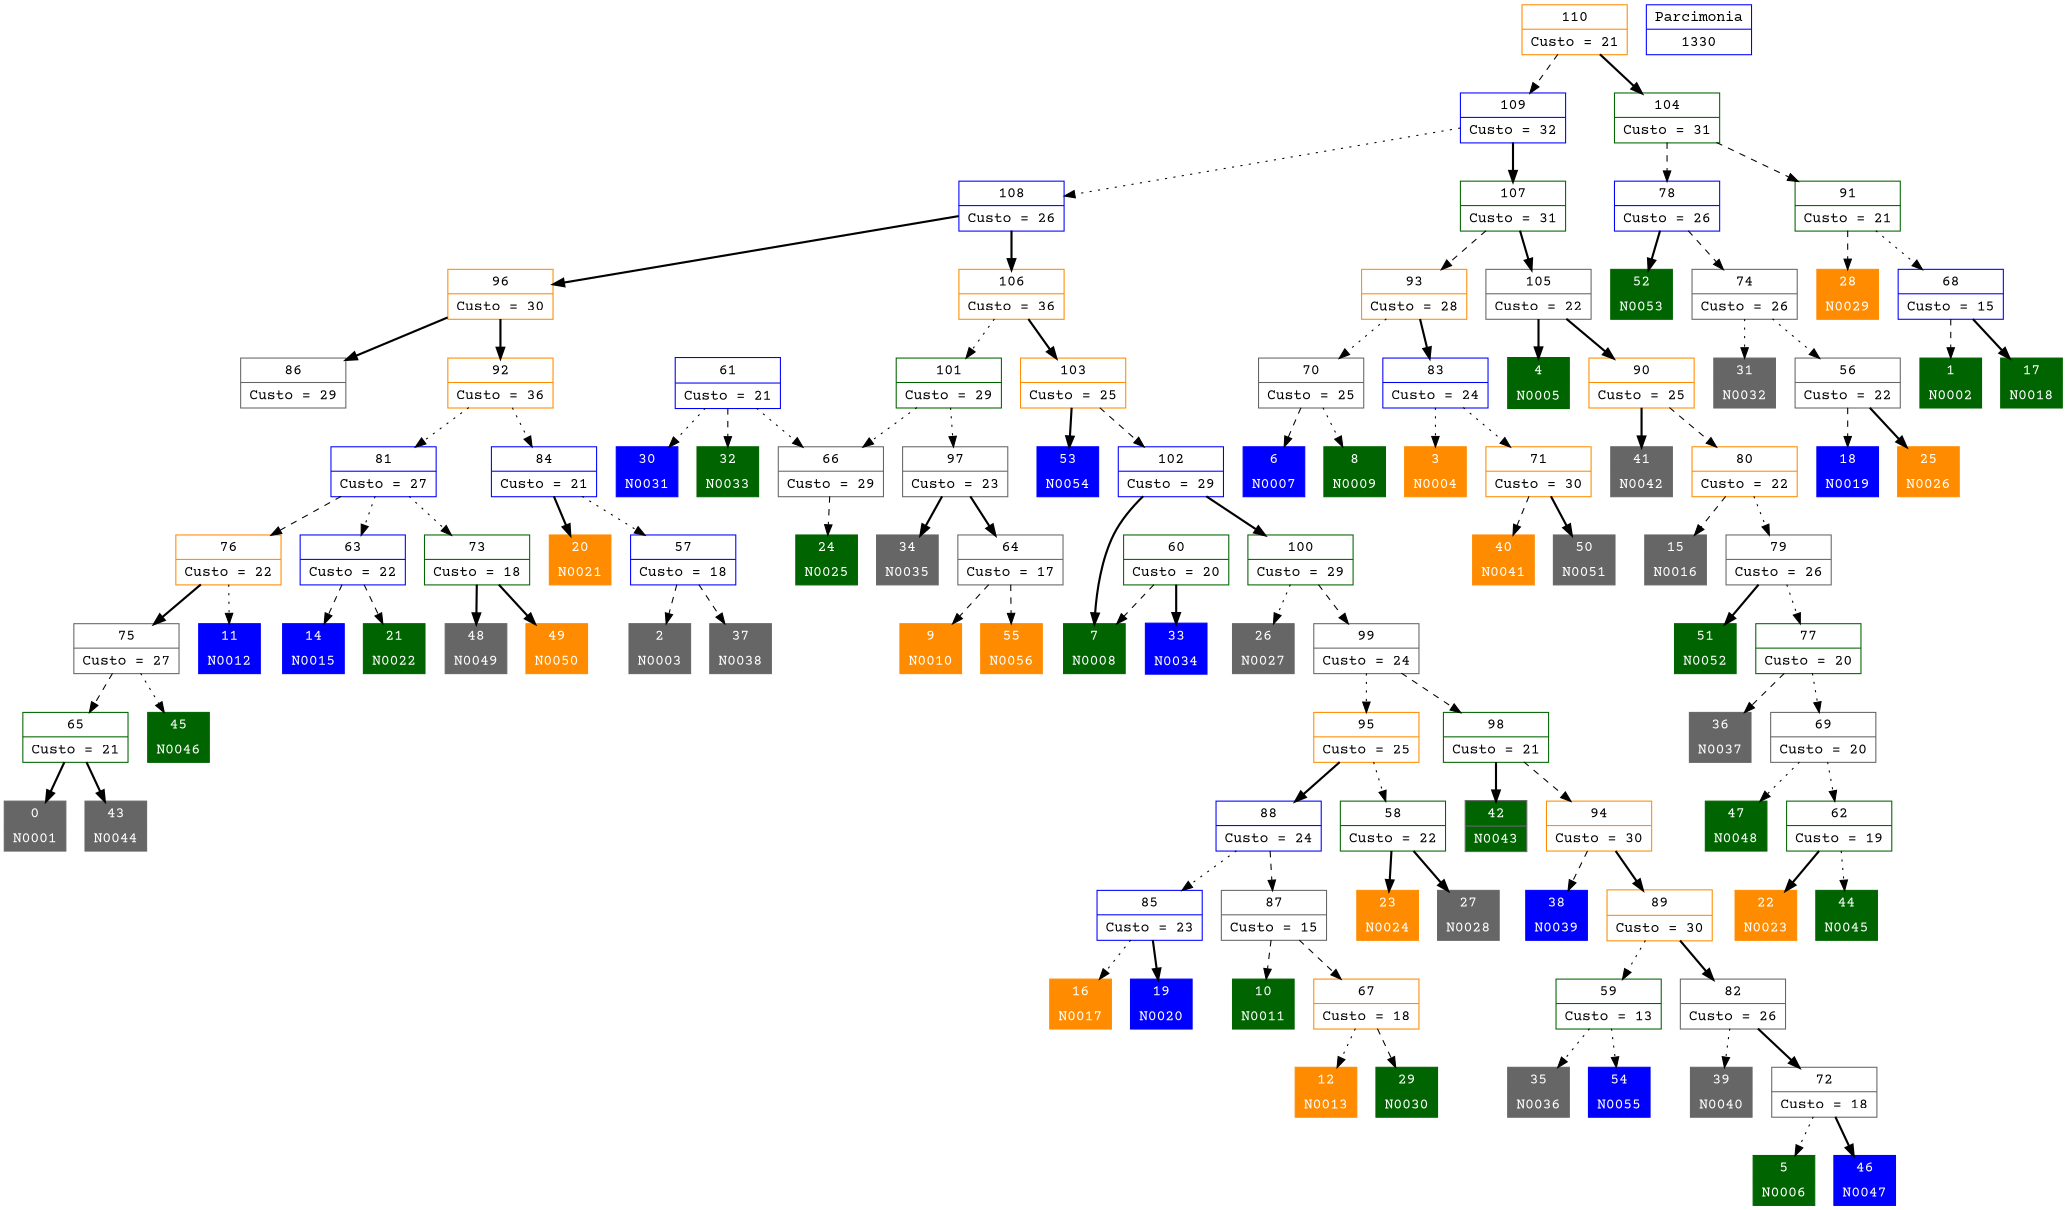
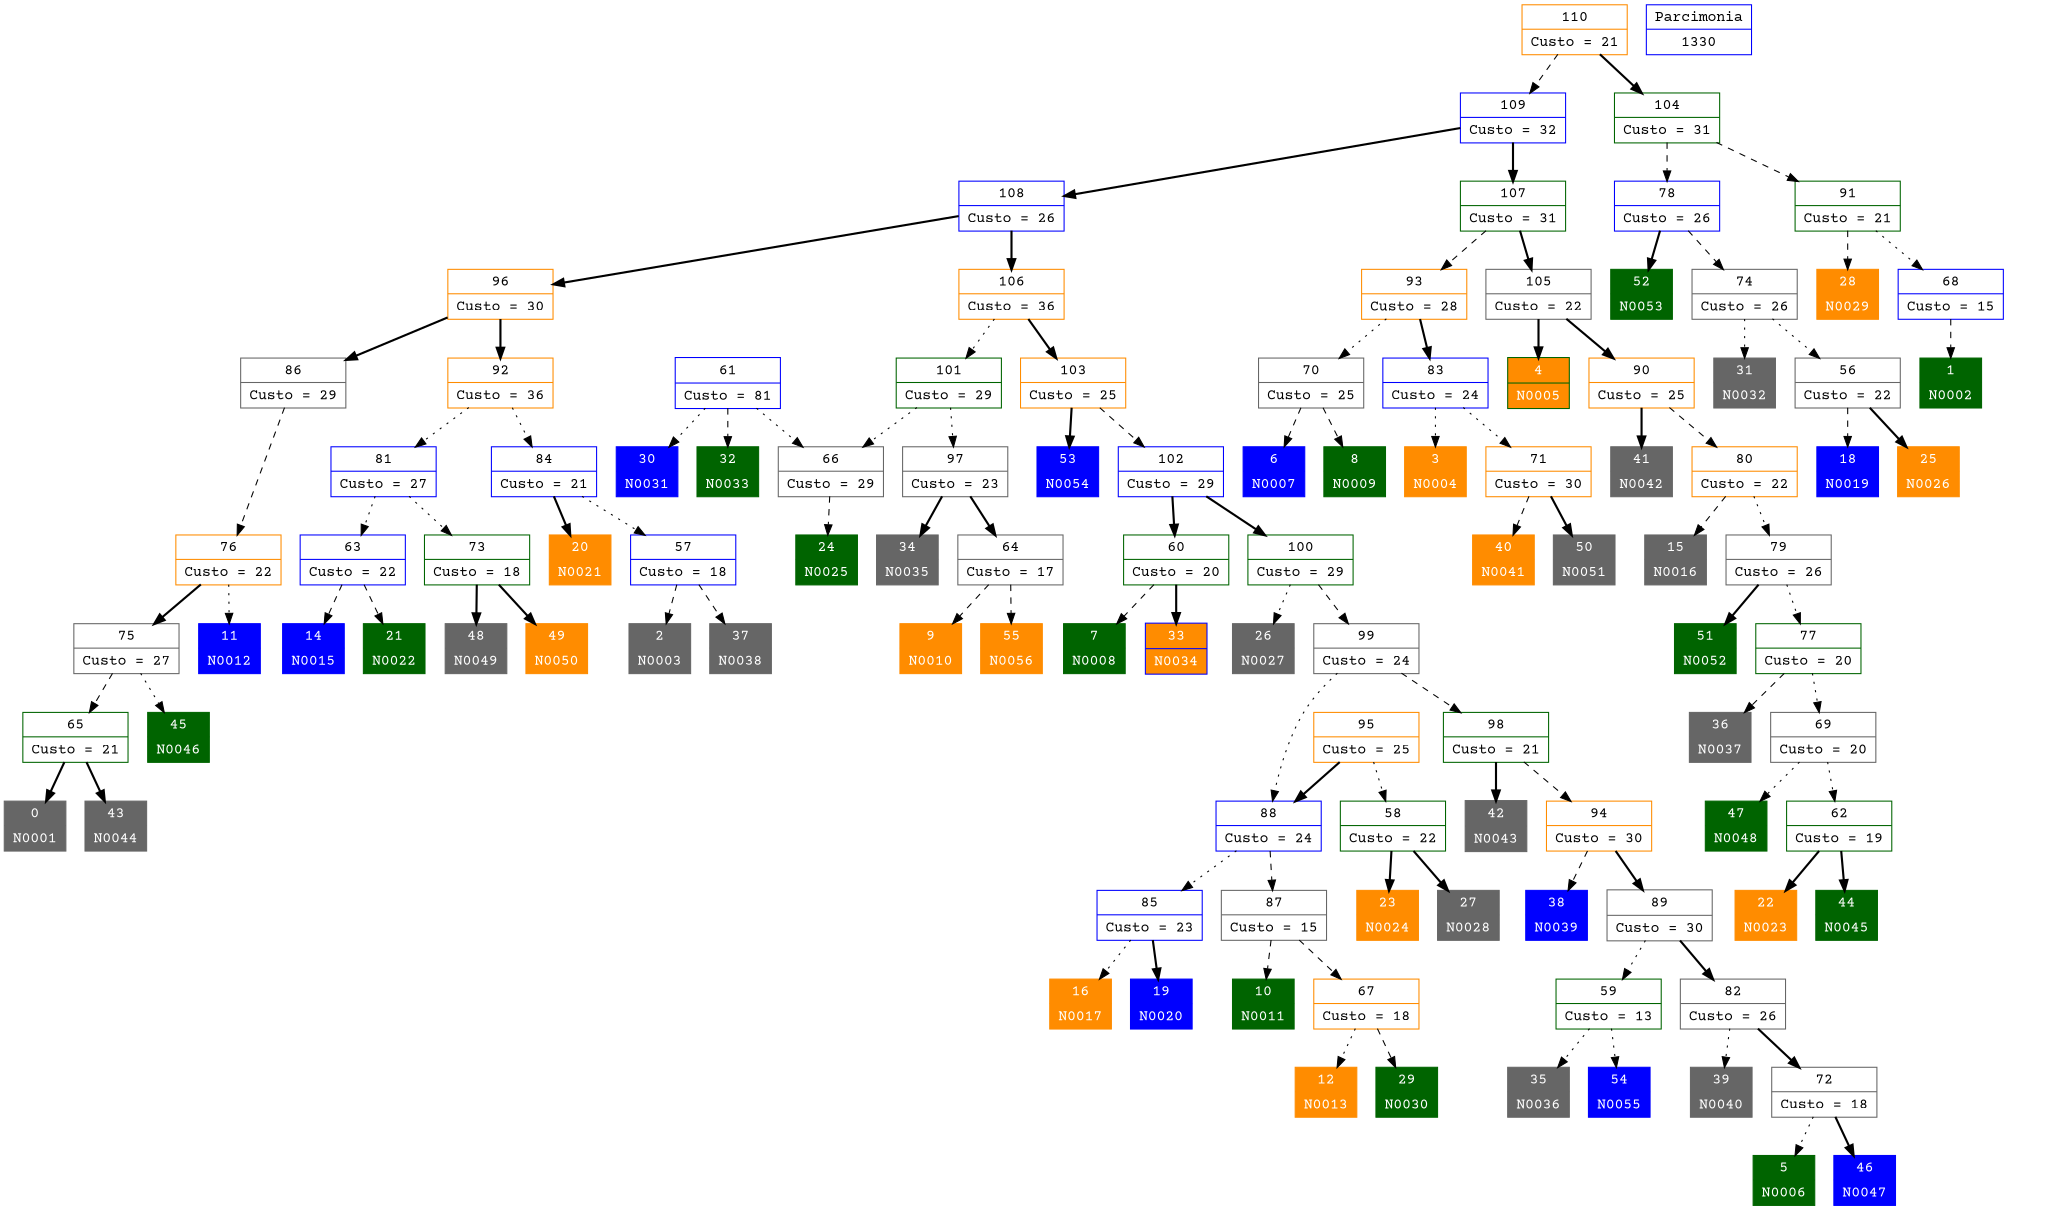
edge "109" -> "108": style dotted -> bold
node "4": fillcolor darkgreen -> darkorange
node "17": removed
node "61": text "Custo = 21" -> "Custo = 81"
edge "70" -> "8": style dotted -> dashed
edge "81" -> "76": now "86" -> "76"
edge "102" -> "7": now "102" -> "60"
node "33": fillcolor blue -> darkorange
edge "99" -> "95": now "99" -> "88"
node "42": fillcolor darkgreen -> gray40
edge "62" -> "44": style dotted -> bold
node "89": color darkorange -> gray40
